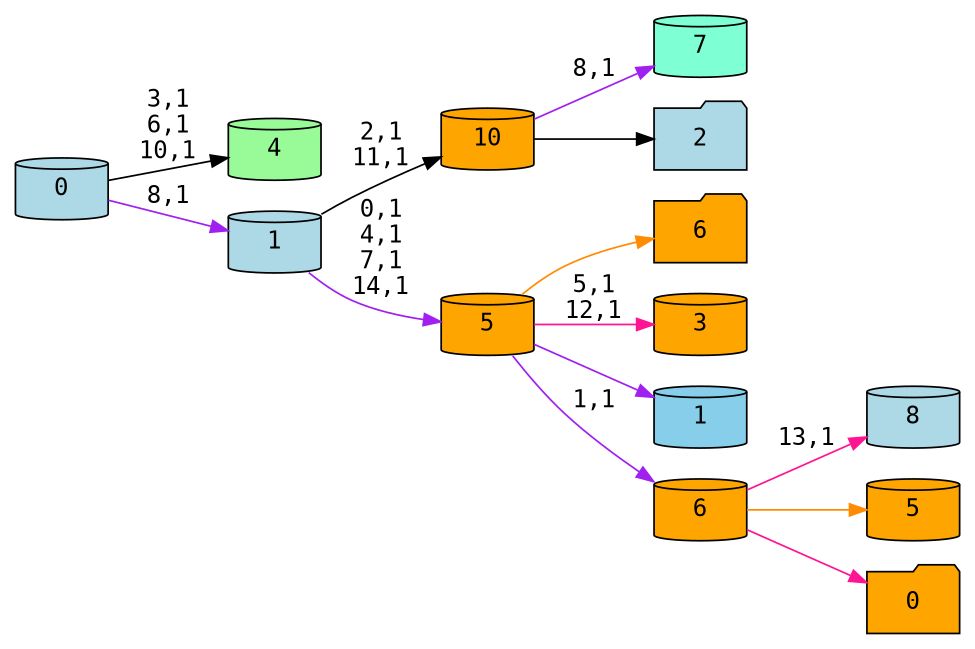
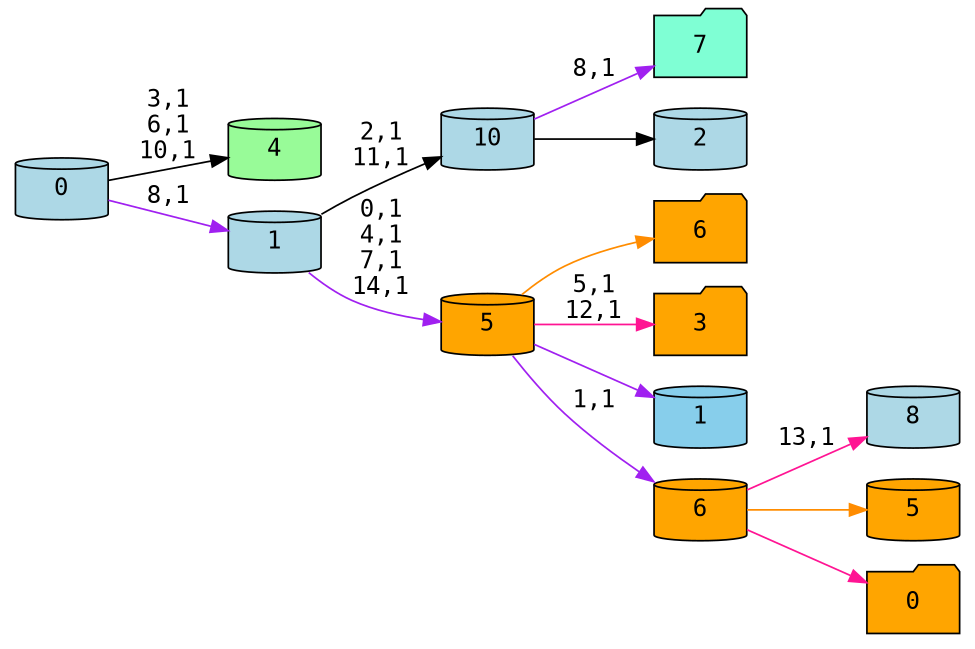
node "7": shape cylinder -> folder
node "10": fillcolor orange -> lightblue
node "2": shape folder -> cylinder
node "3": shape cylinder -> folder
